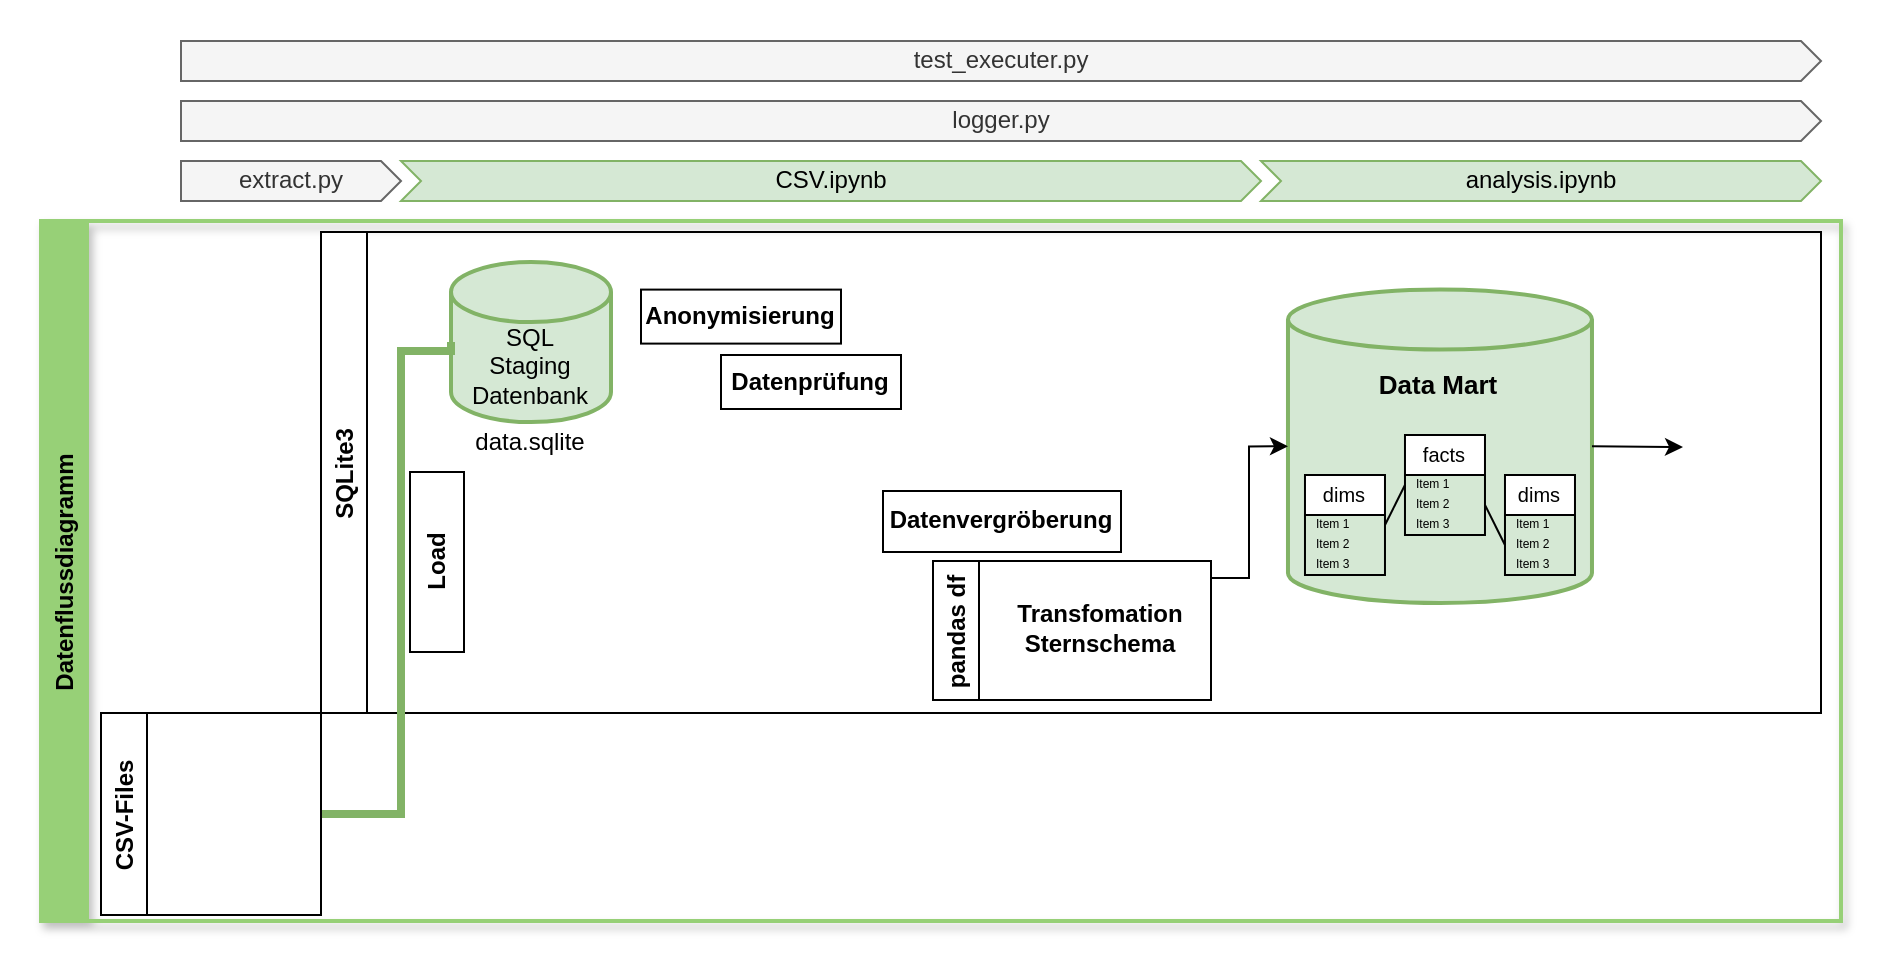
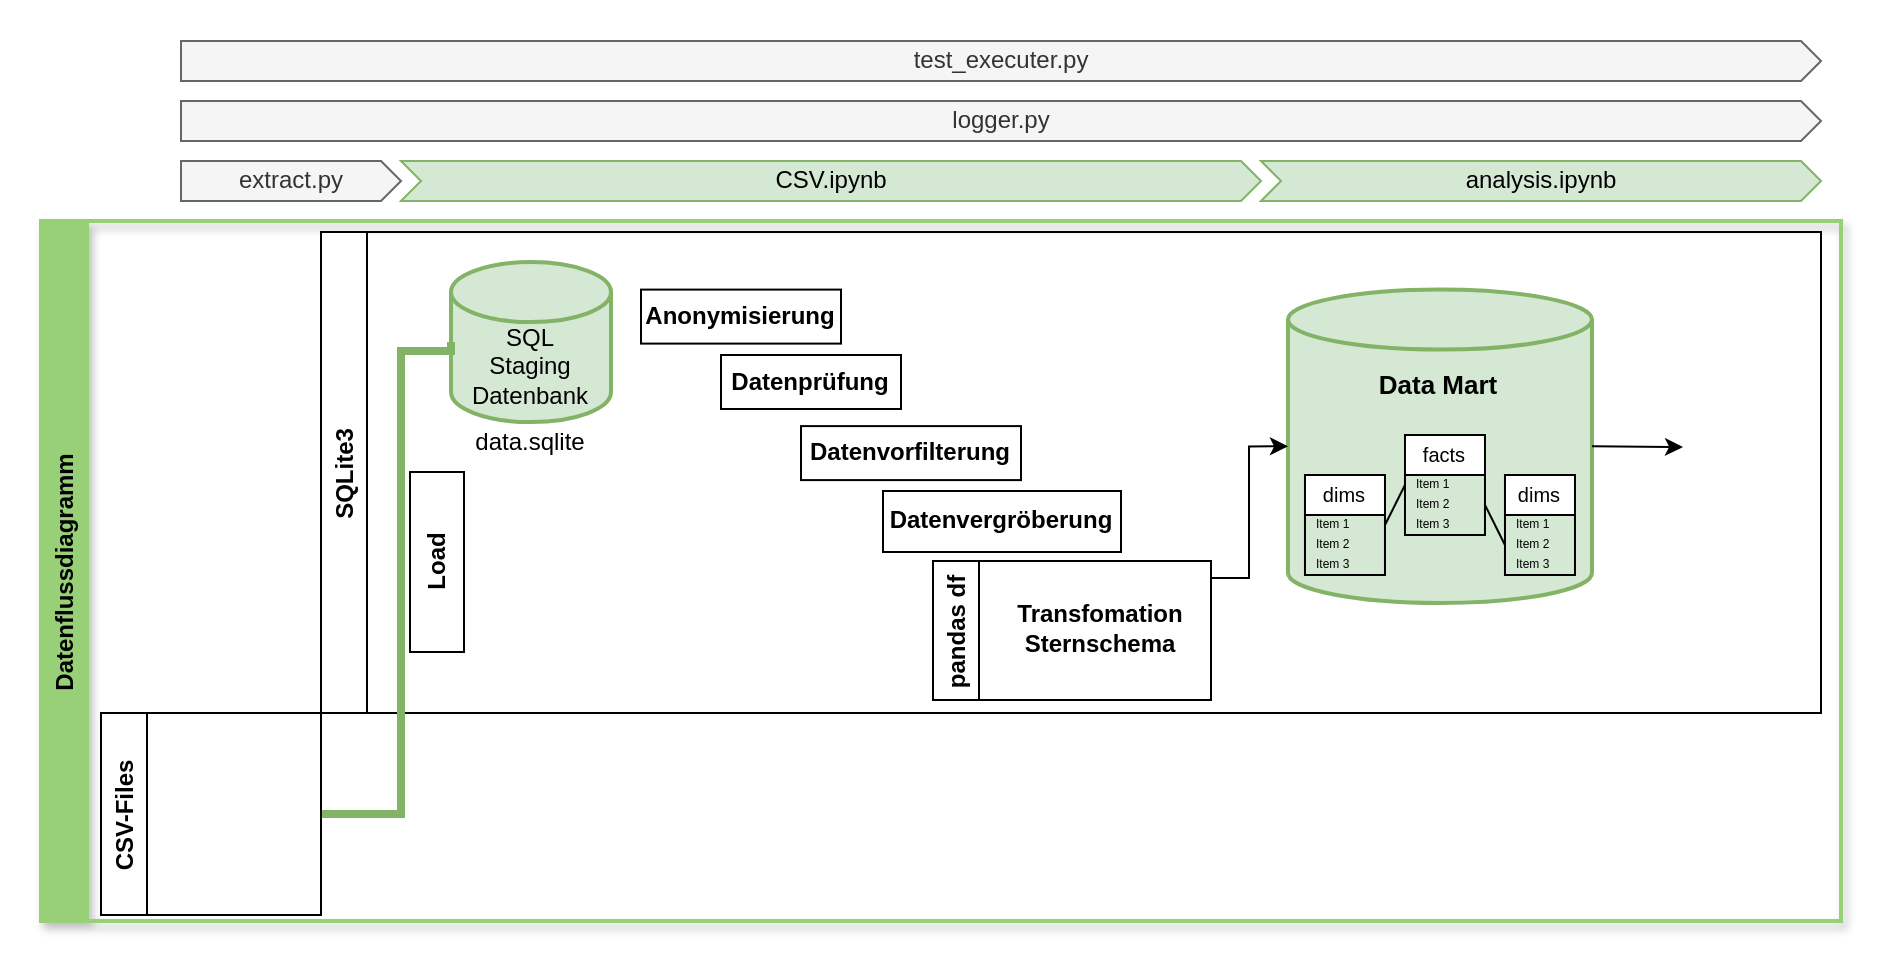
node "Datenvorfilterung": added
